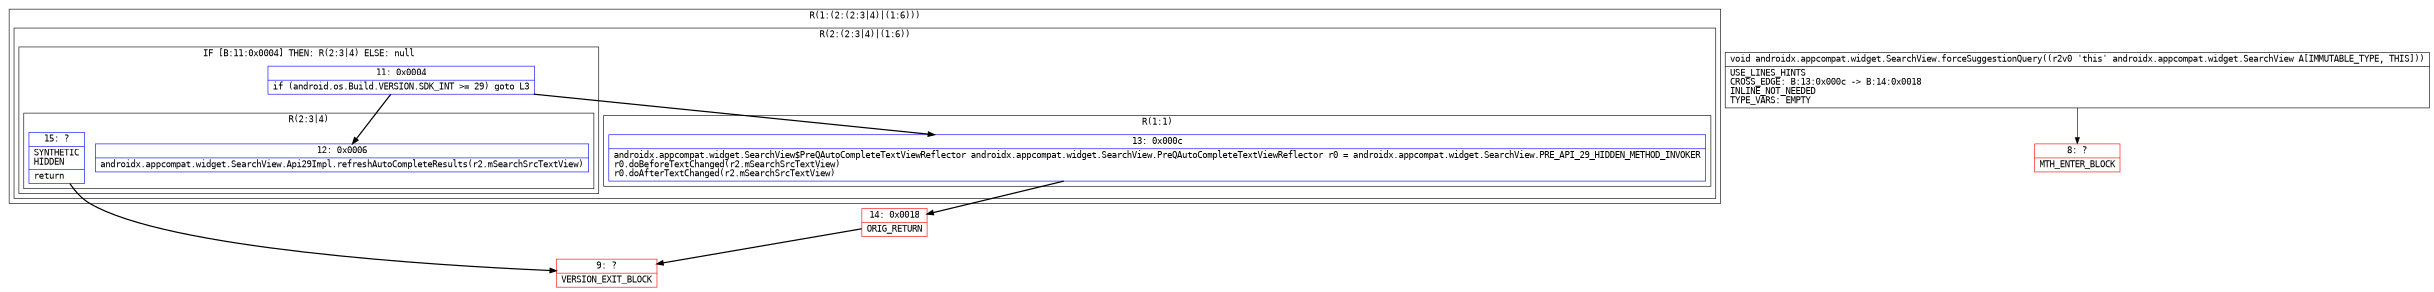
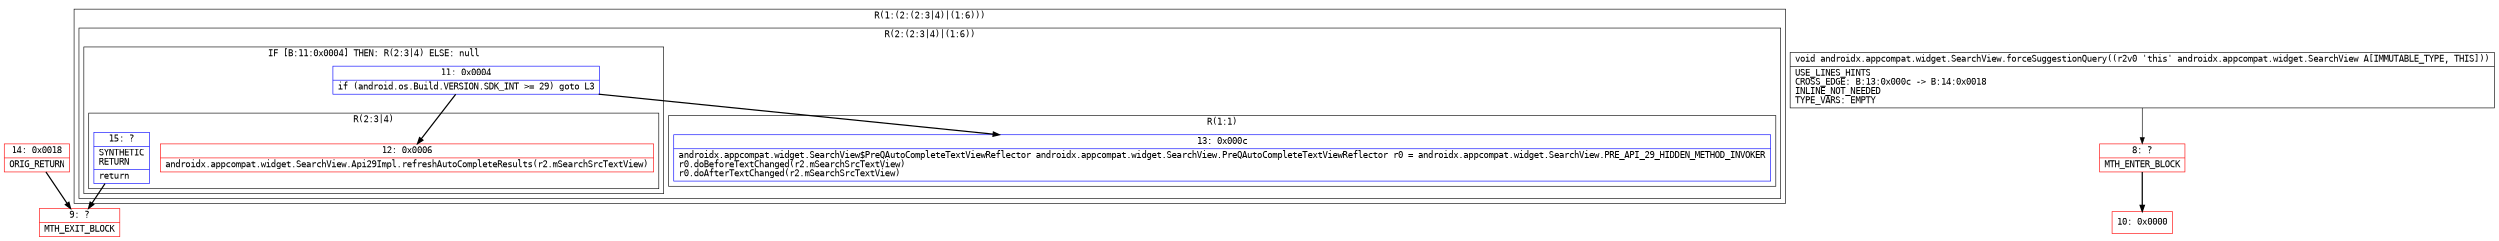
node "12: 0x0006": color blue -> red
node "15: ?": text "HIDDEN" -> "RETURN"
edge "13: 0x000c" -> "14: 0x0018": removed
node "10: 0x0000": added
node "9: ?": text "VERSION_EXIT_BLOCK" -> "MTH_EXIT_BLOCK"
